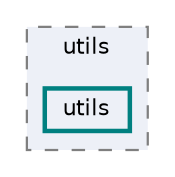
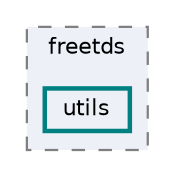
cluster "utils": label "utils" -> "freetds"
